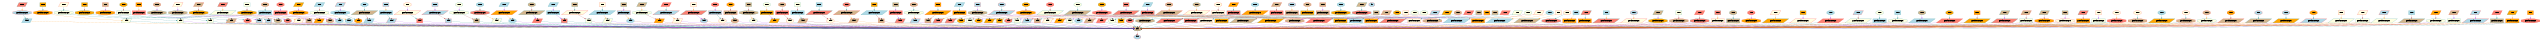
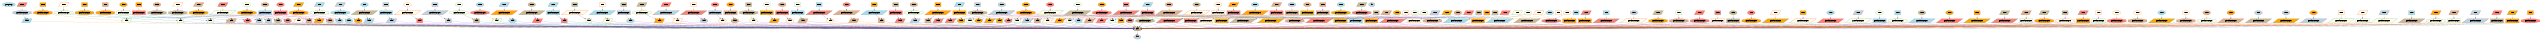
node "property": added
